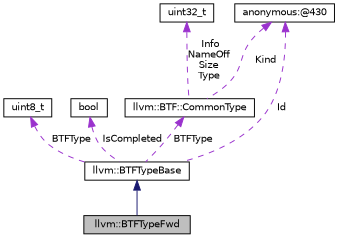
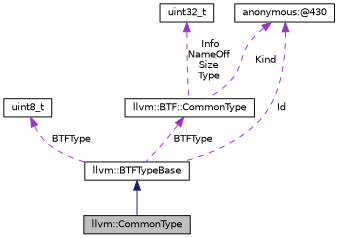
node "bool": removed
node "llvm::BTFTypeFwd": label "llvm::BTFTypeFwd" -> "llvm::CommonType"
